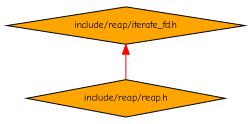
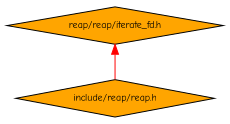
node "include/reap/iterate_fd.h": label "include/reap/iterate_fd.h" -> "reap/reap/iterate_fd.h"
